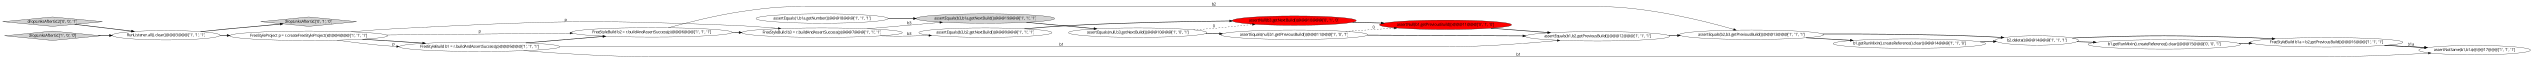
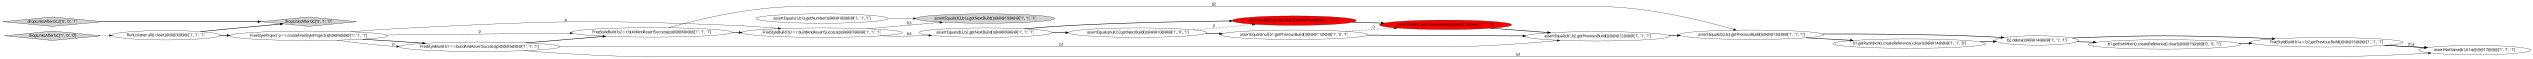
edge "assertEquals(1,b1a.getNumber())@@@18@@@['1', '1', '1']" -> "assertEquals(b3,b1a.getNextBuild())@@@19@@@['1', '1', '1']": style bold -> solid
edge "assertEquals(b3,b1a.getNextBuild())@@@19@@@['1', '1', '1']" -> "assertEquals(null,b3.getNextBuild())@@@10@@@['1', '0', '1']": now "assertEquals(b3,b2.getNextBuild())@@@9@@@['1', '1', '1']" -> "assertEquals(null,b3.getNextBuild())@@@10@@@['1', '0', '1']"
edge "dropLinksAfterGC2['0', '0', '1']" -> "RunListener.all().clear()@@@3@@@['1', '1', '1']": now "dropLinksAfterGC2['0', '0', '1']" -> "dropLinksAfterGC['0', '1', '0']"
edge "dropLinksAfterGC['1', '0', '0']" -> "RunListener.all().clear()@@@3@@@['1', '1', '1']": style bold -> dashed
